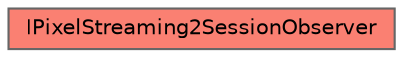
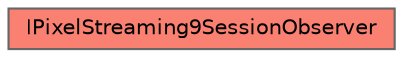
node "IPixelStreaming2SessionObserver": label "IPixelStreaming2SessionObserver" -> "IPixelStreaming9SessionObserver"
